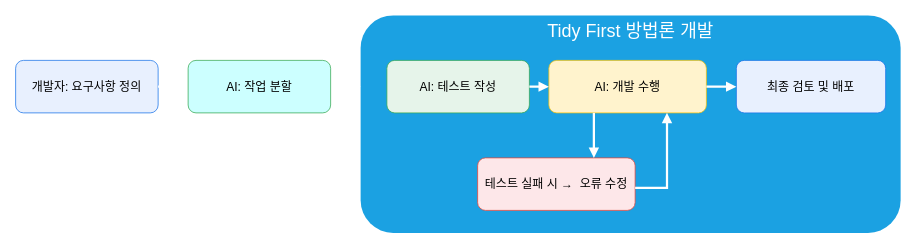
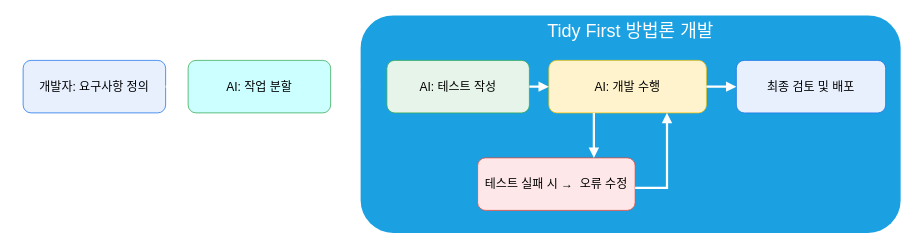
node "개발자: 요구사항 정의": moved (87, 87) -> (94, 87)
